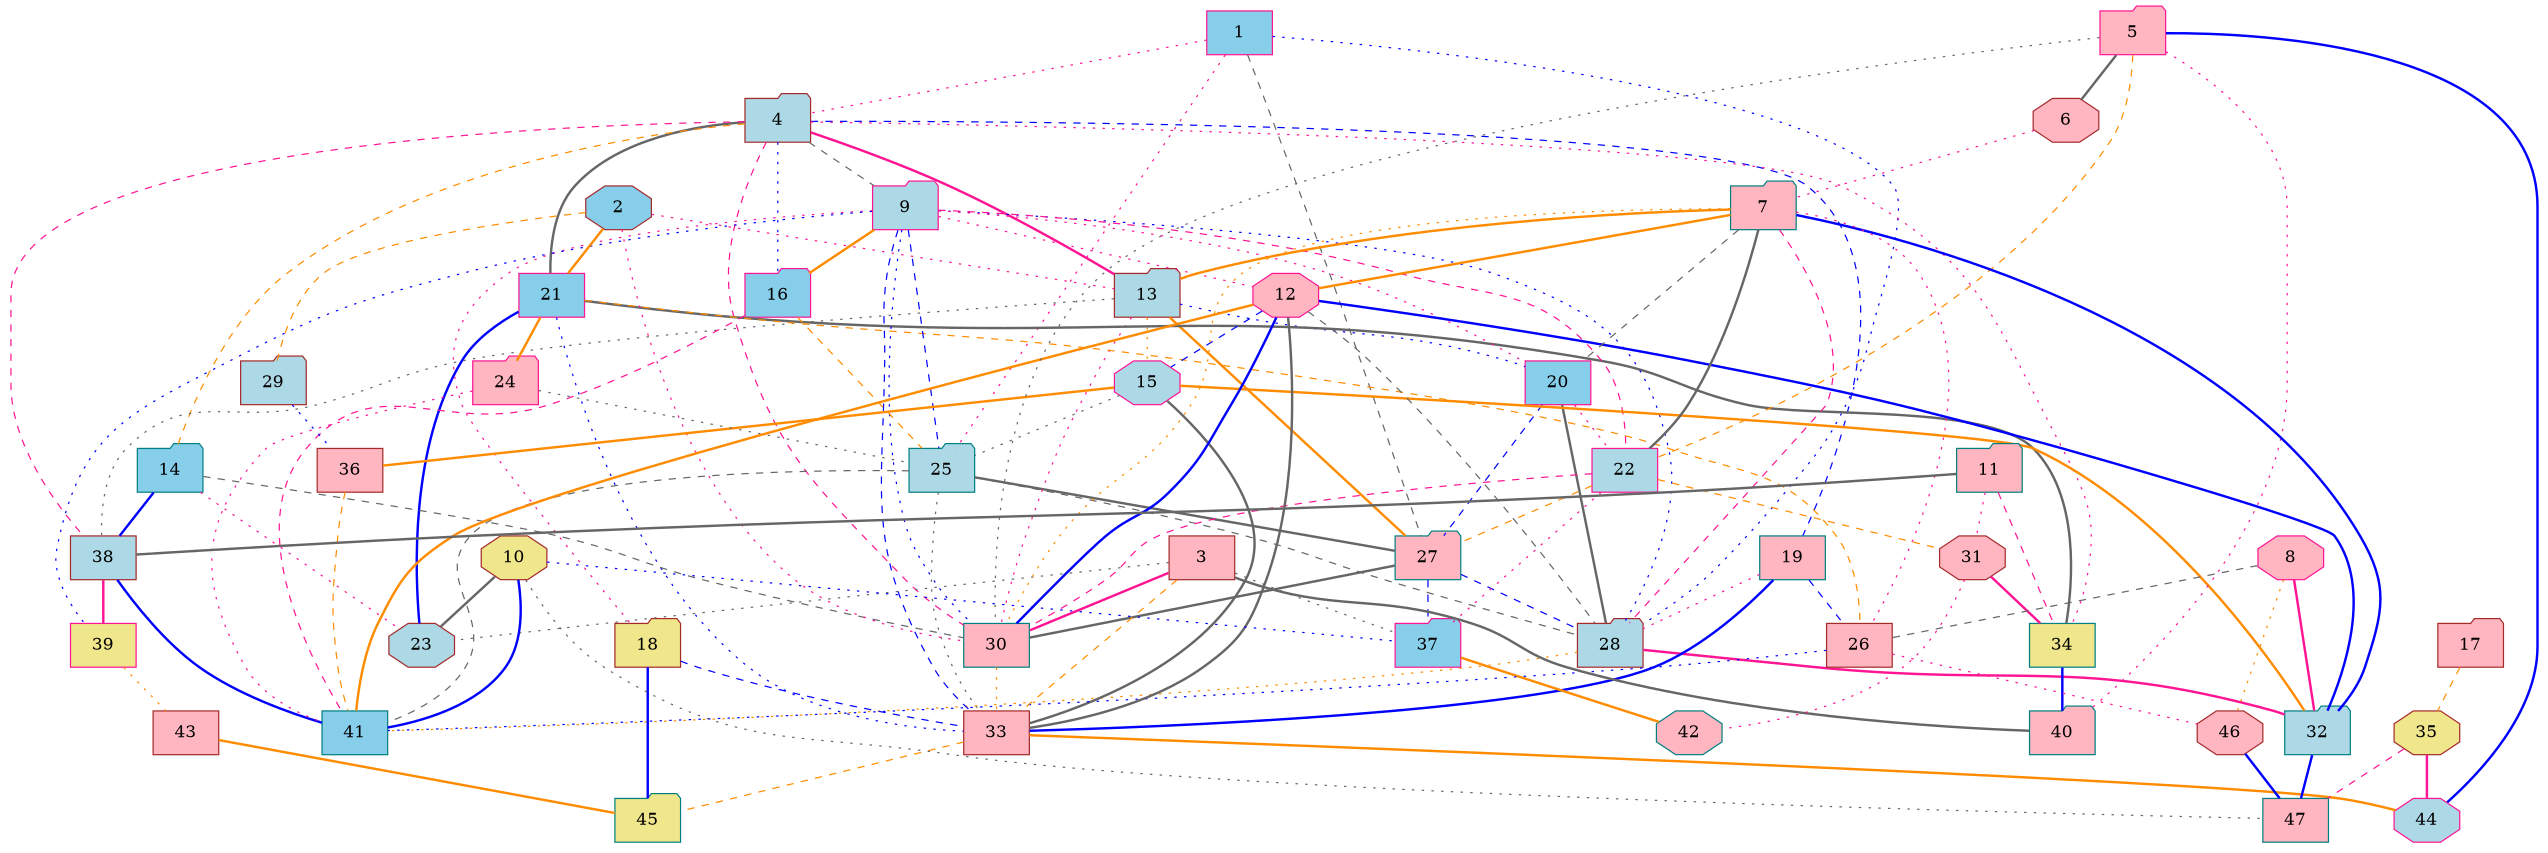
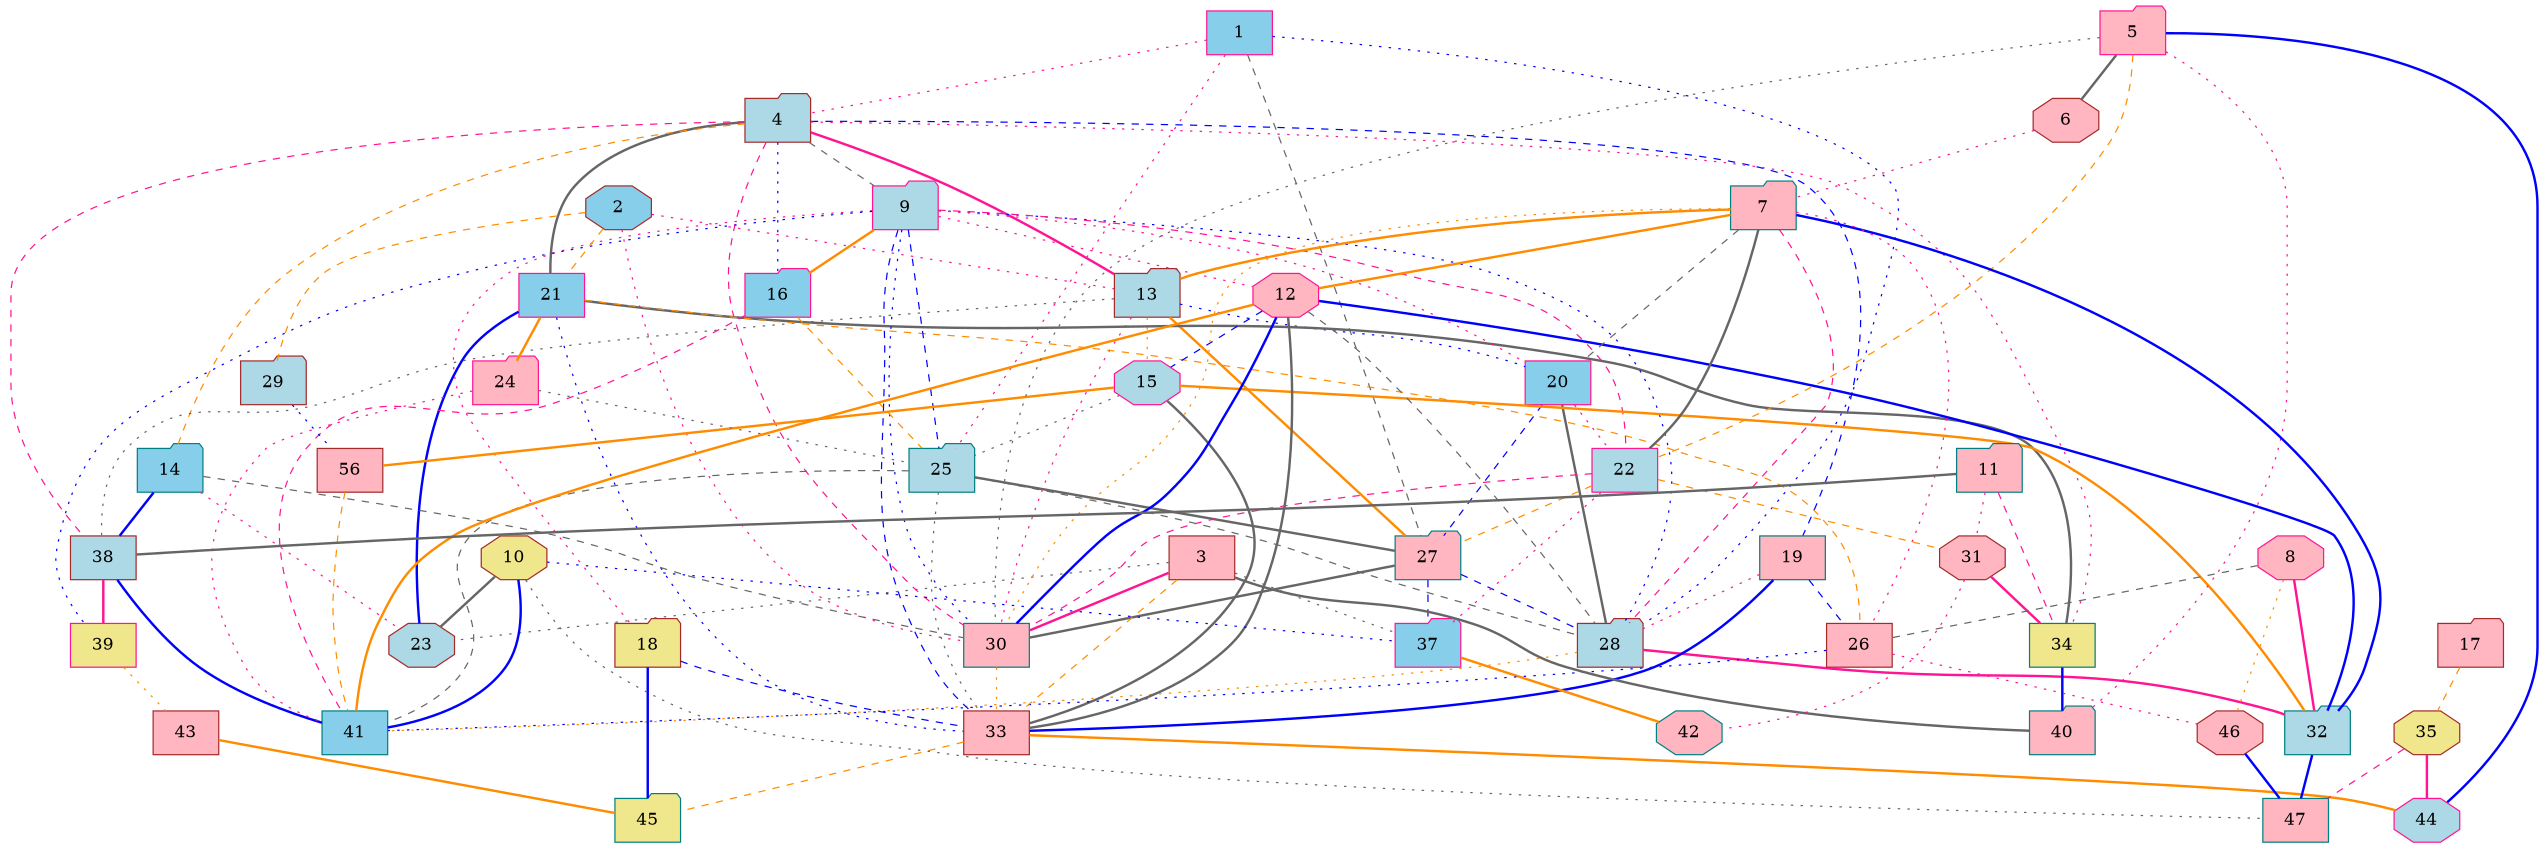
edge "2" -- "21": style bold -> dashed
node "36": label "36" -> "56"
